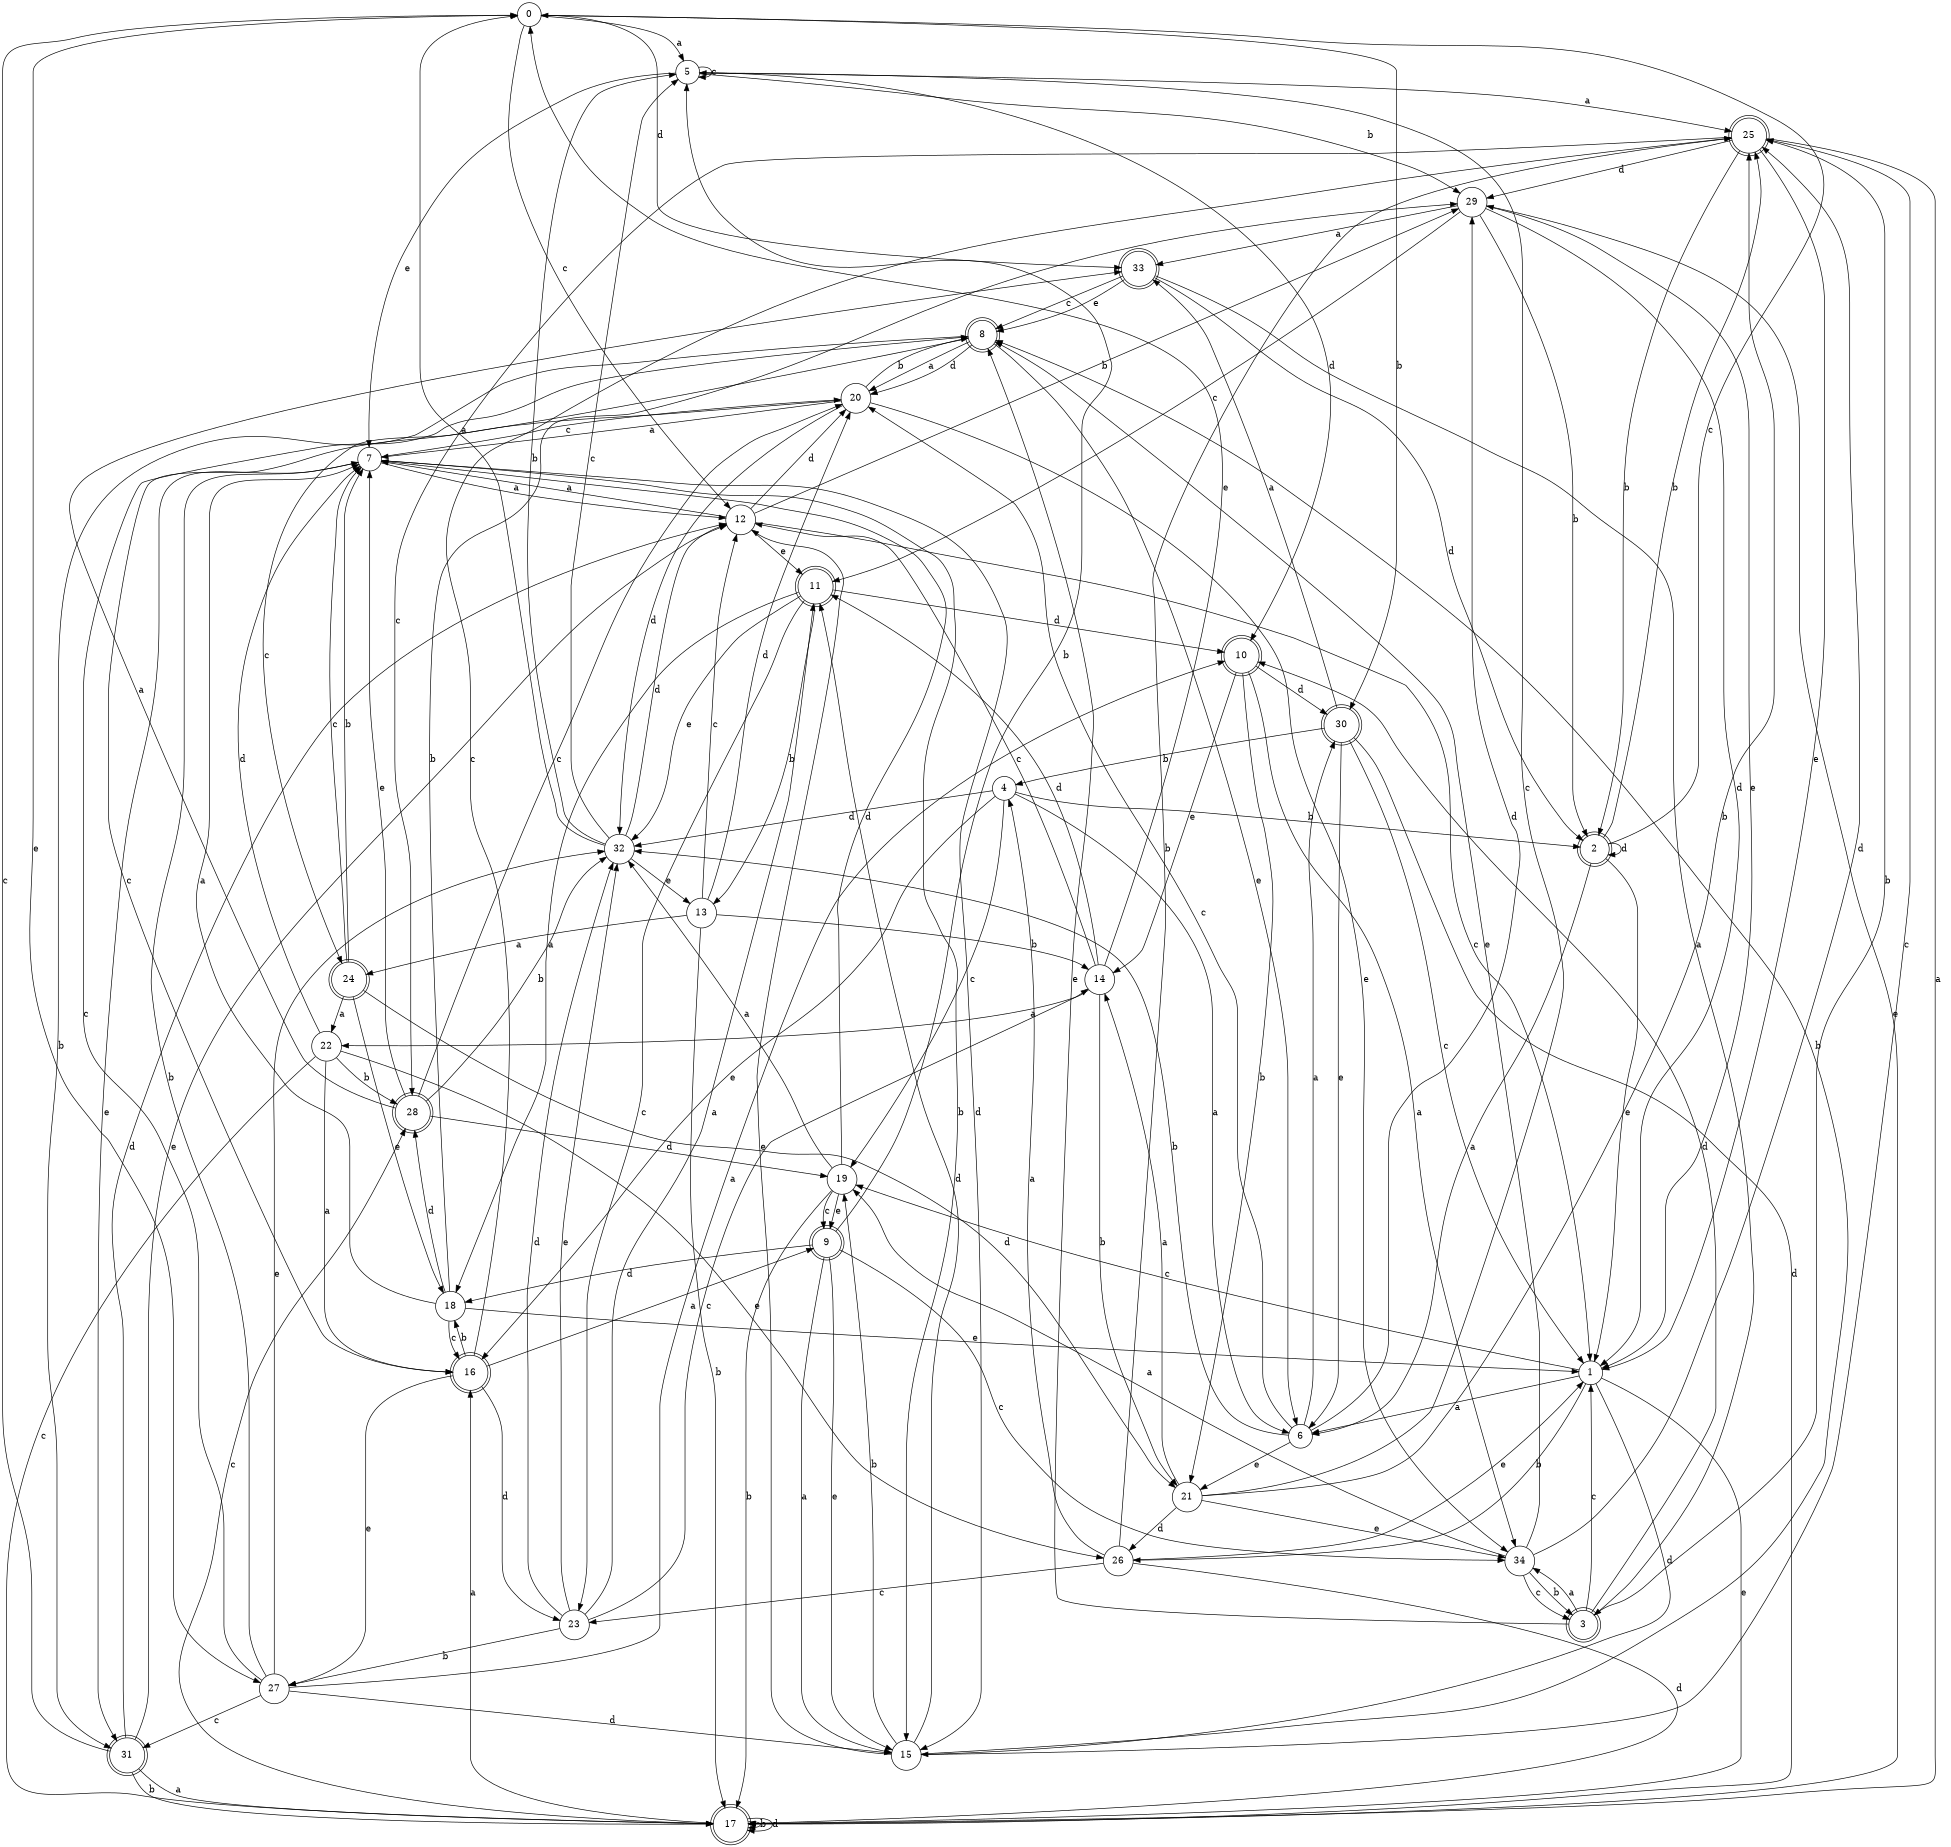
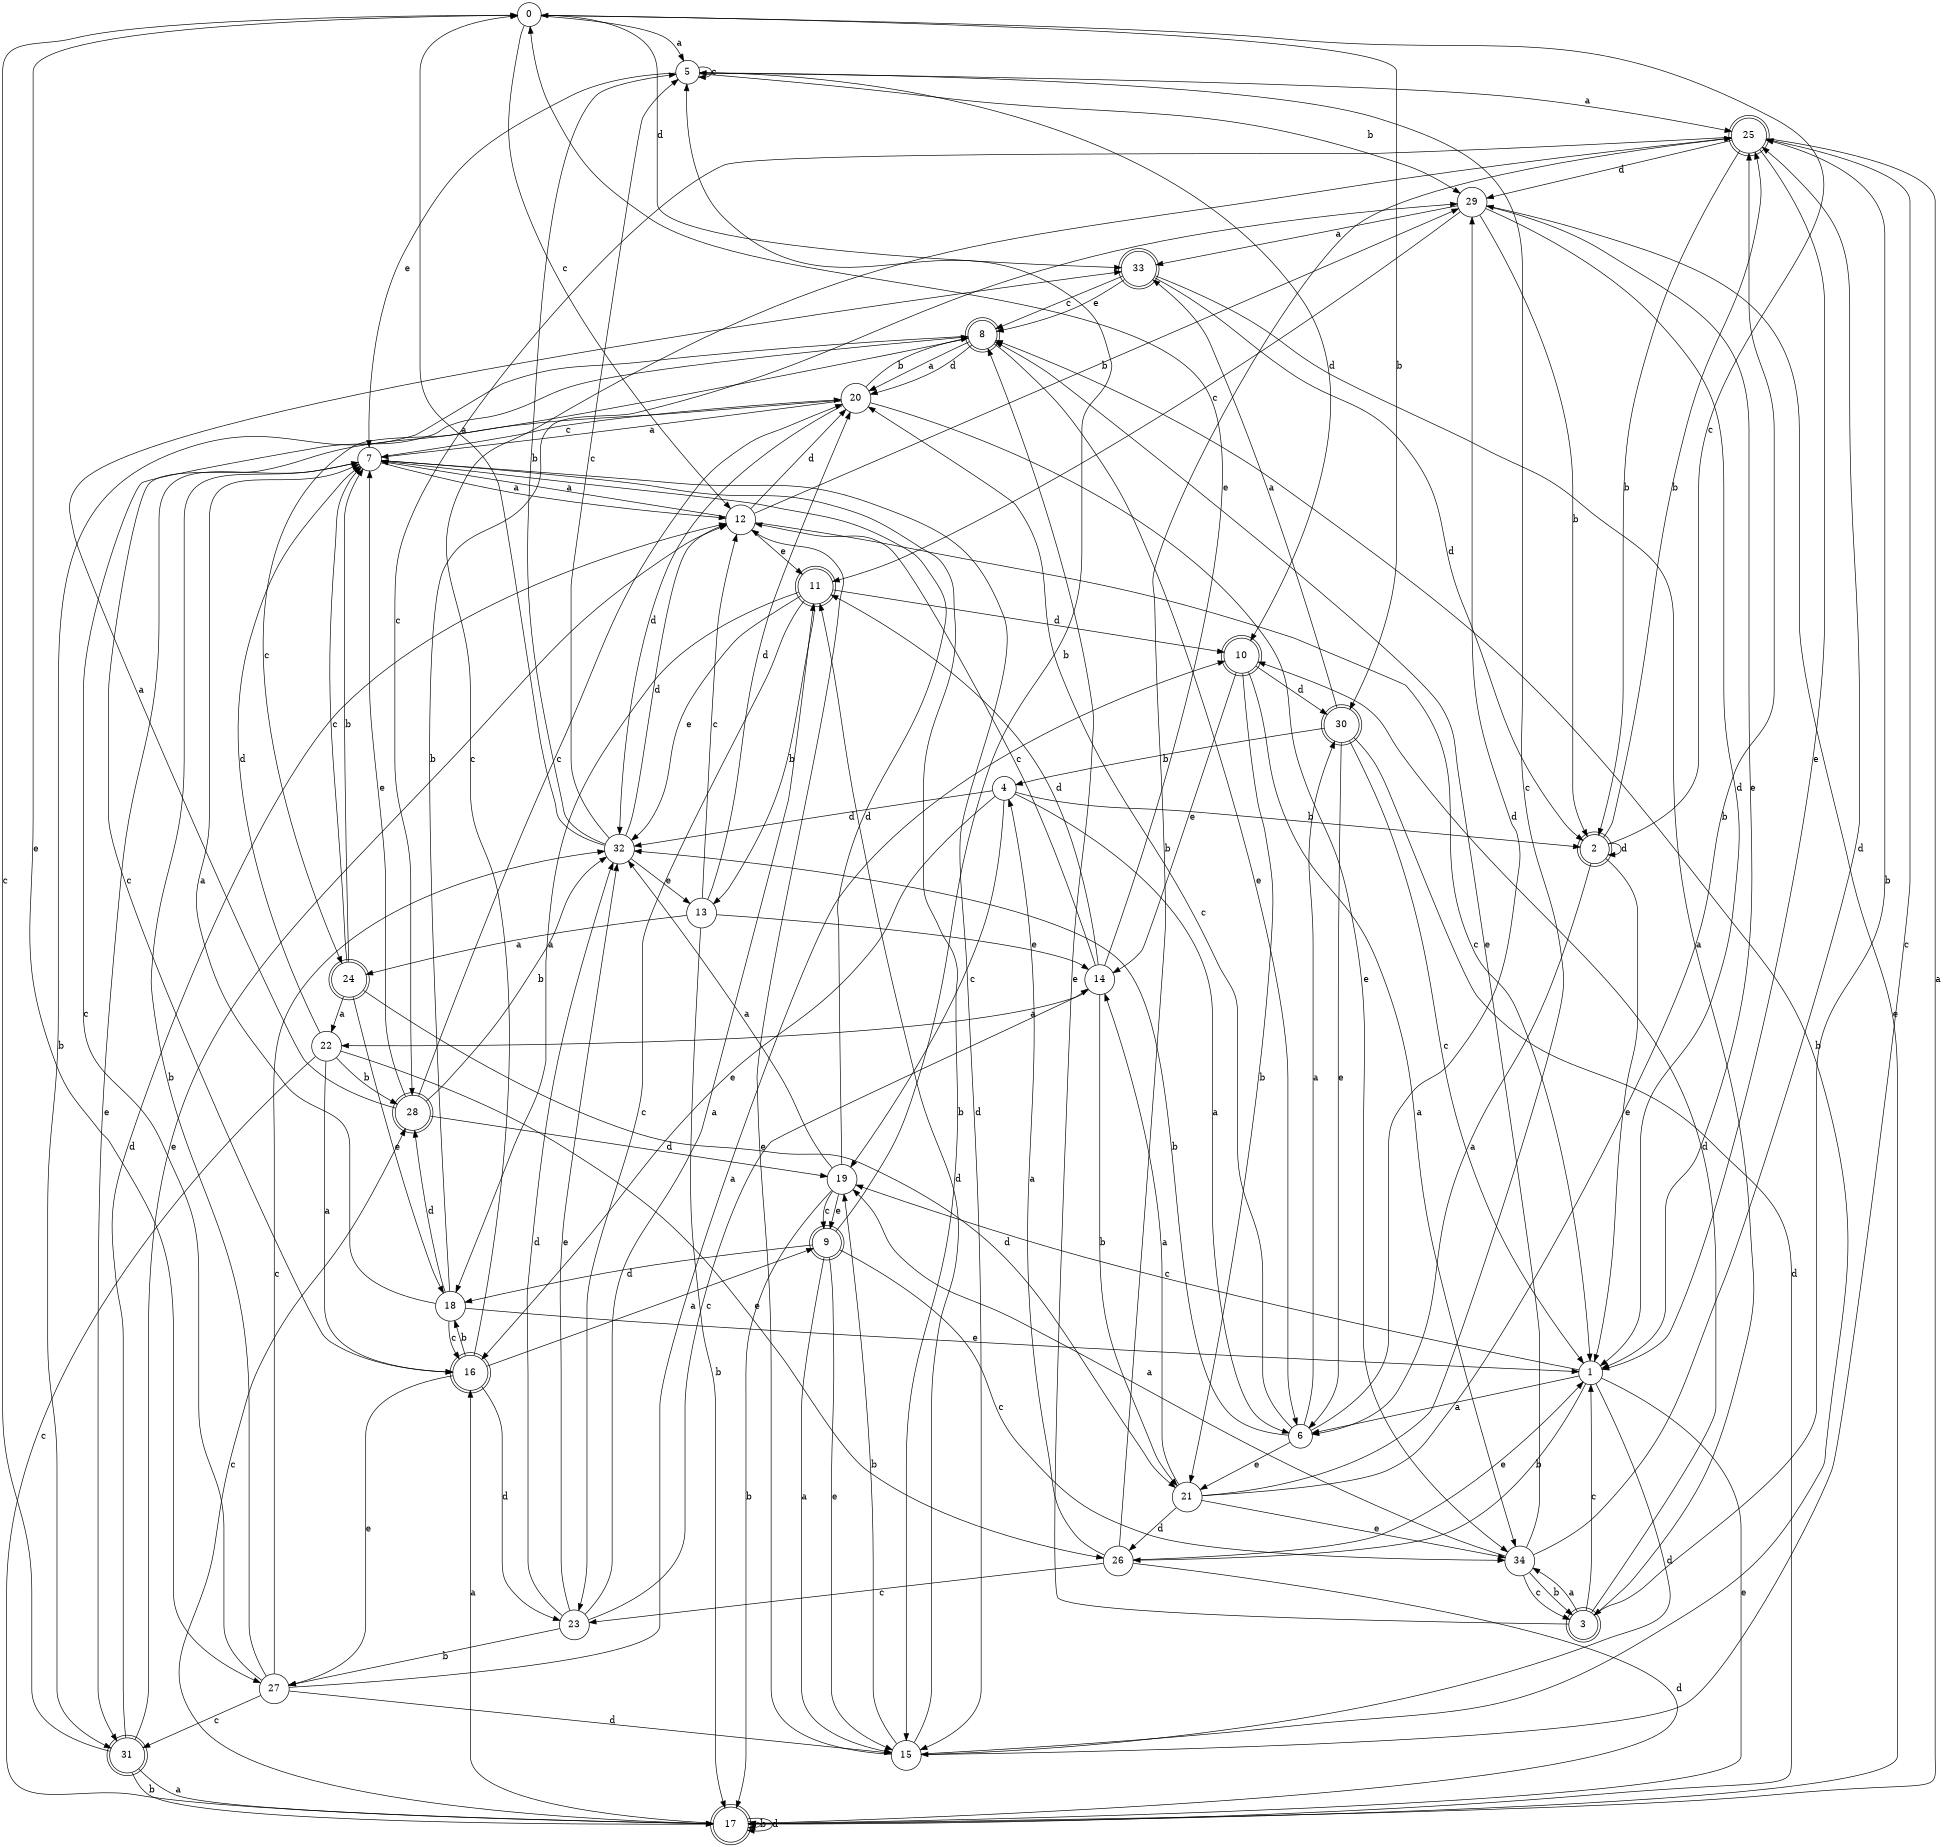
edge "13" -> "14": label "b" -> "e"
edge "27" -> "32": label "e" -> "c"
